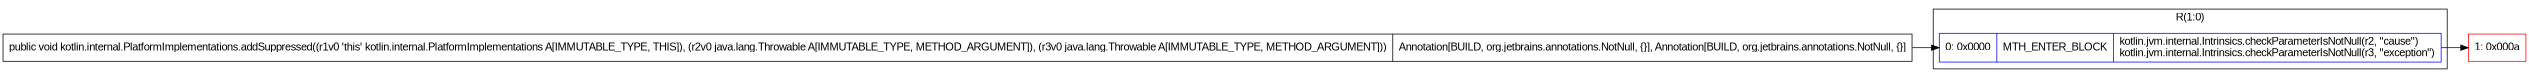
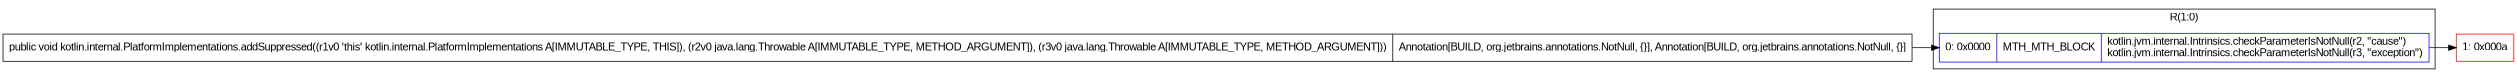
node "0: 0x0000": text "MTH_ENTER_BLOCK" -> "MTH_MTH_BLOCK"
